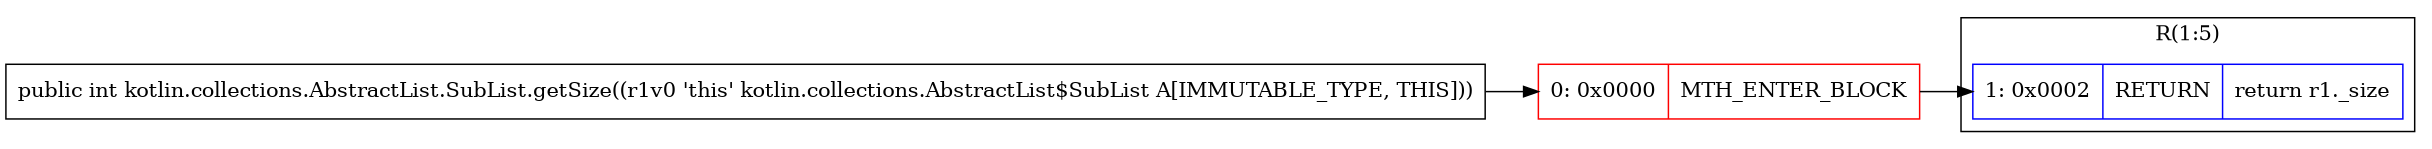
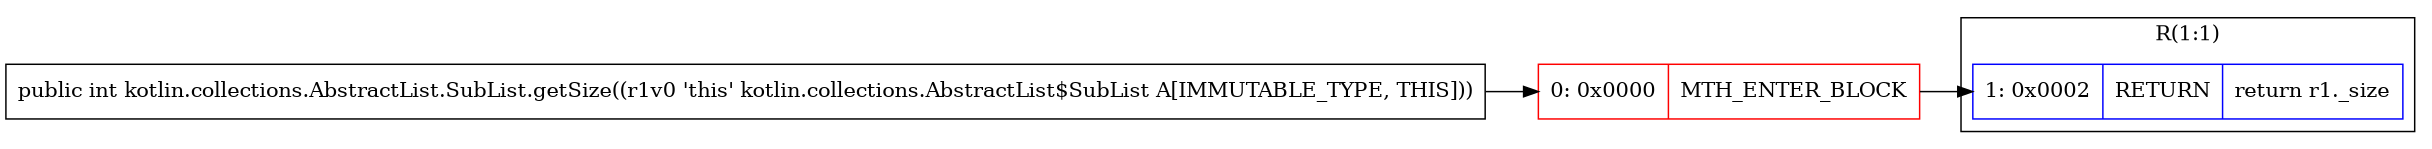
cluster "R(1:5)": label "R(1:5)" -> "R(1:1)"
